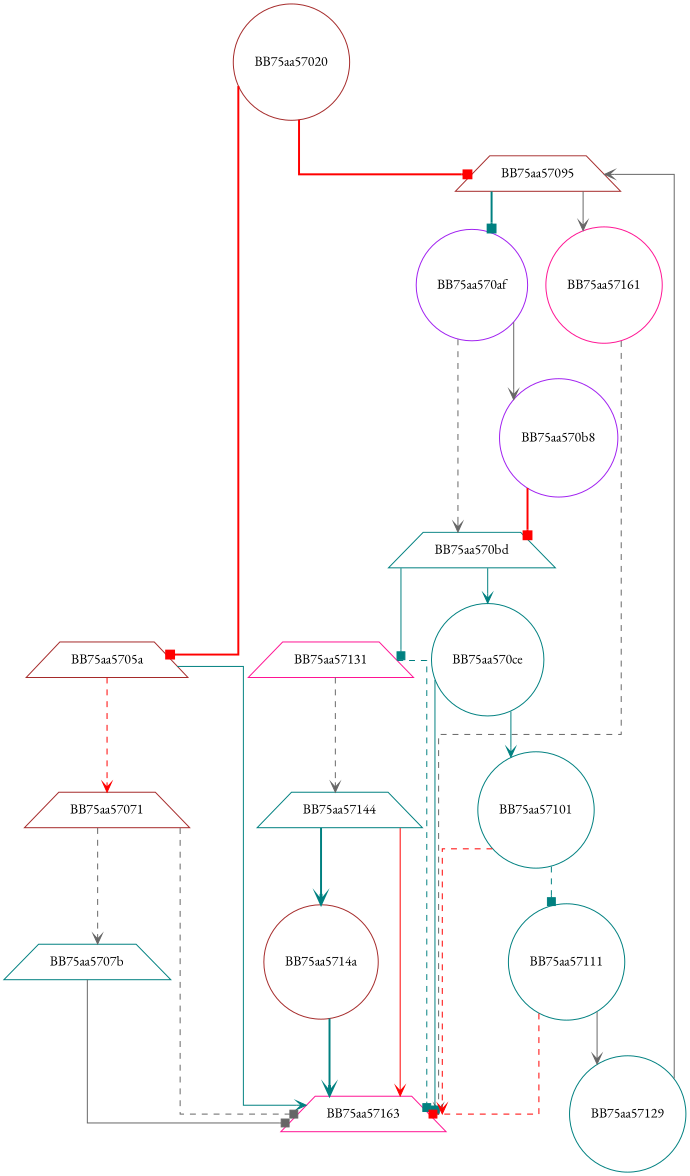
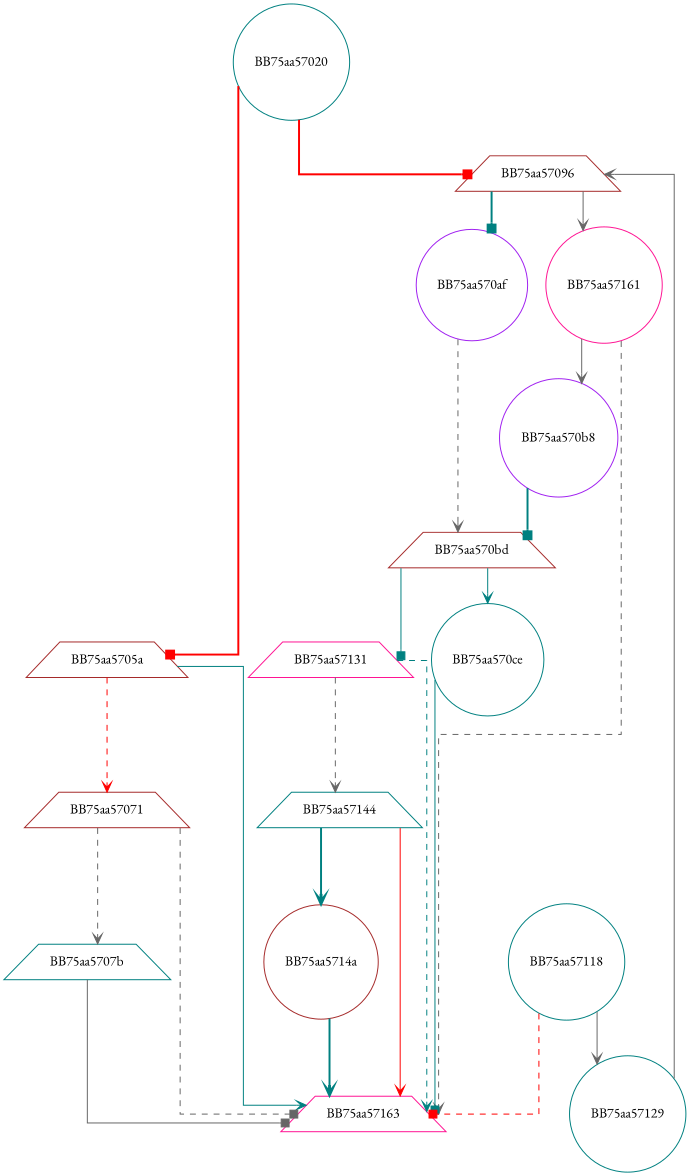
node "BB75aa57020": color brown -> teal
node "BB75aa57095": label "BB75aa57095" -> "BB75aa57096"
edge "BB75aa570af" -> "BB75aa570b8": now "BB75aa57161" -> "BB75aa570b8"
edge "BB75aa570b8" -> "BB75aa570bd": color red -> teal
node "BB75aa570bd": color teal -> brown
node "BB75aa57101": removed
edge "BB75aa57131" -> "BB75aa57163": arrowhead box -> vee
node "BB75aa57111": label "BB75aa57111" -> "BB75aa57118"
